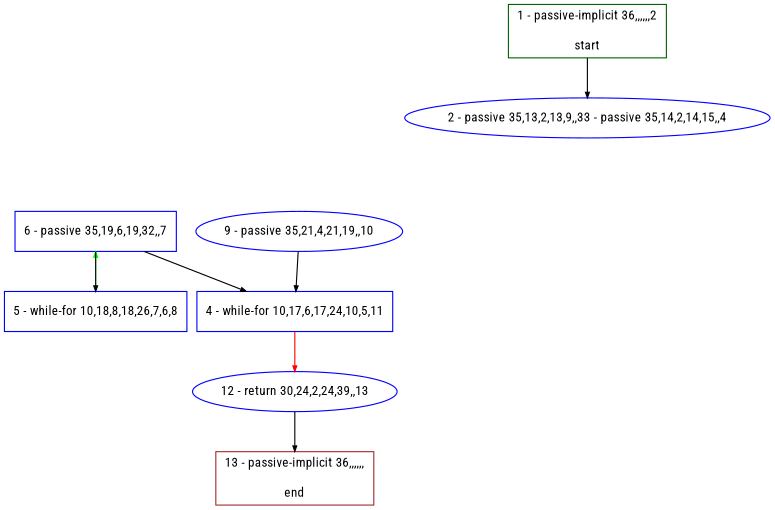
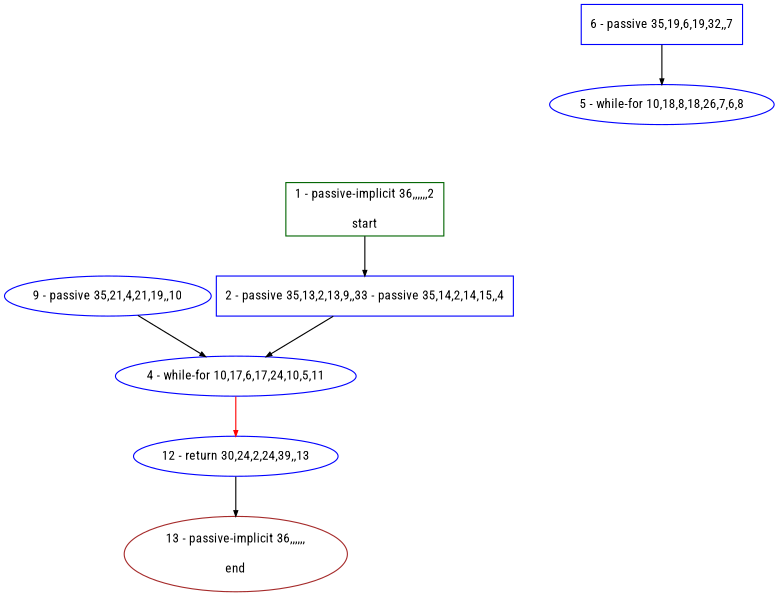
node "2 - passive 35,13,2,13,9,,33 - passive 35,14,2,14,15,,4": shape ellipse -> box
edge "6 - passive 35,19,6,19,32,,7" -> "4 - while-for 10,17,6,17,24,10,5,11": now "2 - passive 35,13,2,13,9,,33 - passive 35,14,2,14,15,,4" -> "4 - while-for 10,17,6,17,24,10,5,11"
edge "5 - while-for 10,18,8,18,26,7,6,8" -> "6 - passive 35,19,6,19,32,,7": removed
node "5 - while-for 10,18,8,18,26,7,6,8": shape box -> ellipse
node "4 - while-for 10,17,6,17,24,10,5,11": shape box -> ellipse
node "13 - passive-implicit 36,,,,,, end": shape box -> ellipse
edge "4 - while-for 10,17,6,17,24,10,5,11" -> "12 - return 30,24,2,24,39,,13": label "no" -> "yes"
